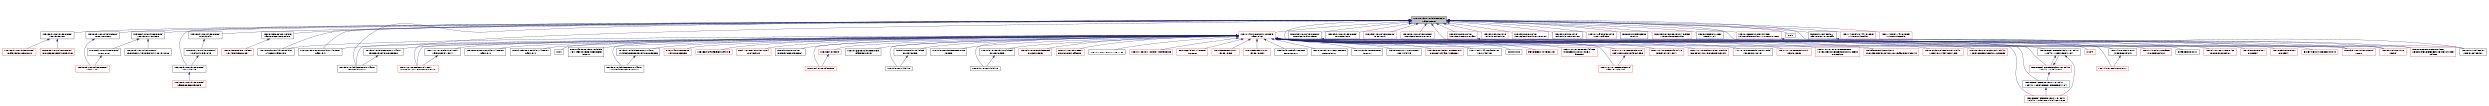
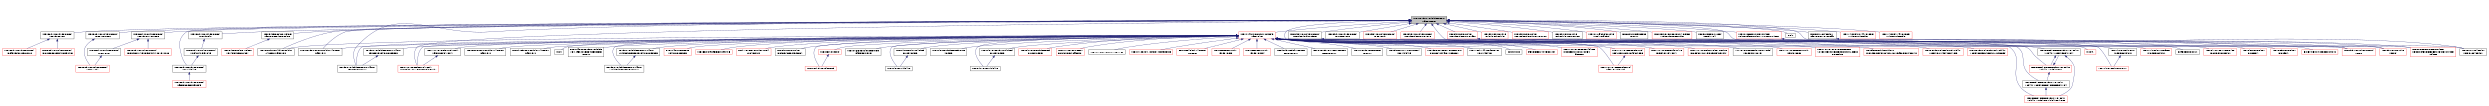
node "ns3::aodv::RoutingProtocol ::SendRerrWhenBreaksLinkToNextHop": color black -> red
